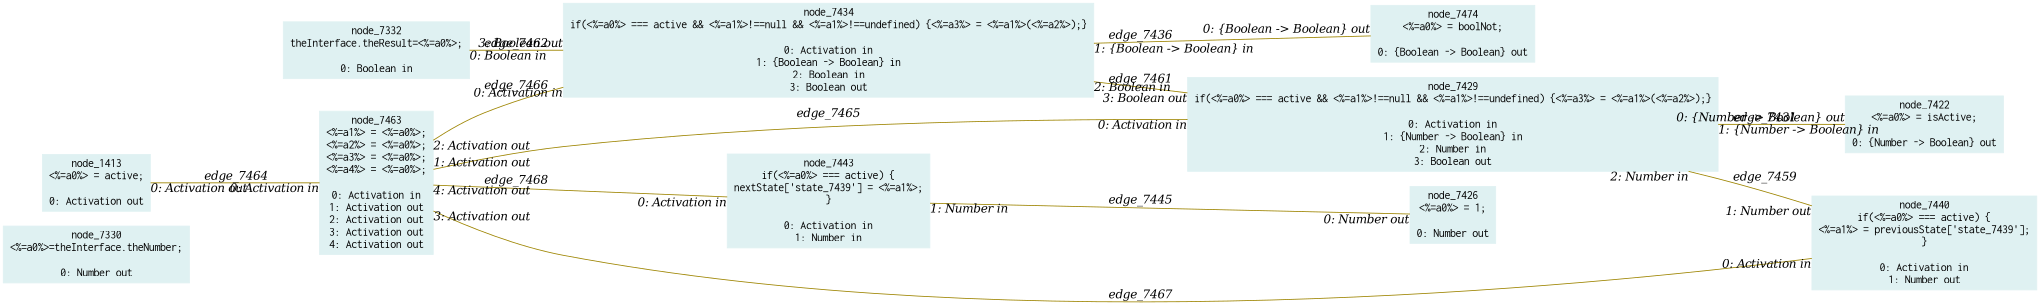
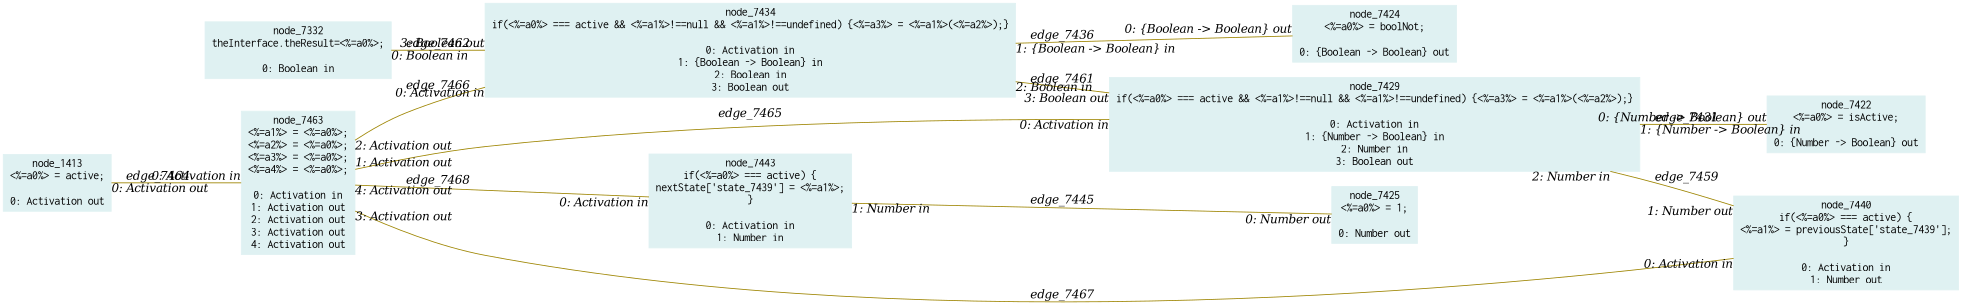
node "node_7474 <%=a0%> = boolNot; 0: {Boolean -> Boolean} out": label "node_7474 <%=a0%> = boolNot; 0: {Boolean -> Boolean} out" -> "node_7424 <%=a0%> = boolNot; 0: {Boolean -> Boolean} out"
node "node_7426 <%=a0%> = 1; 0: Number out": label "node_7426 <%=a0%> = 1; 0: Number out" -> "node_7425 <%=a0%> = 1; 0: Number out"
node "node_7330 <%=a0%>=theInterface.theNumber; 0: Number out": removed
